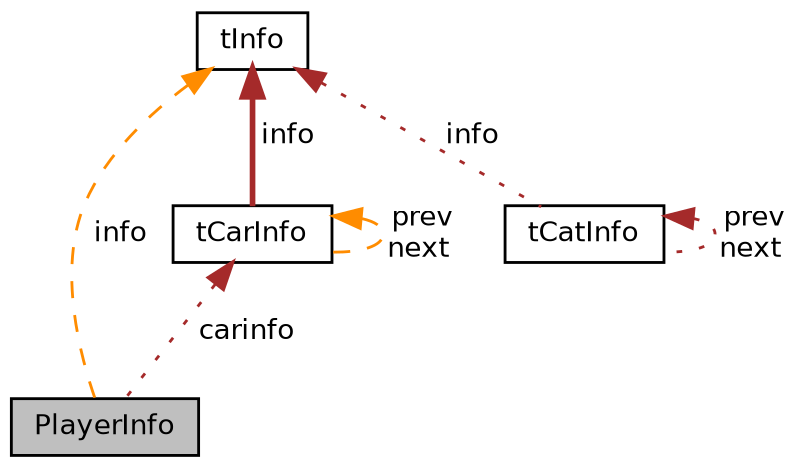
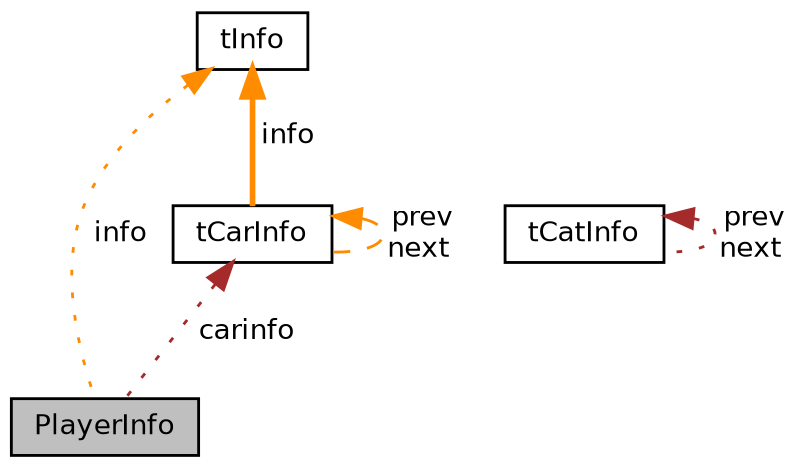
edge "tCatInfo" -> "tInfo": removed, label "info"
edge "tCarInfo" -> "tInfo": color brown -> darkorange
edge "PlayerInfo" -> "tInfo": style dashed -> dotted
